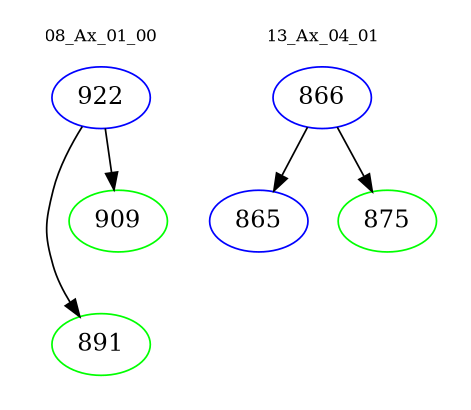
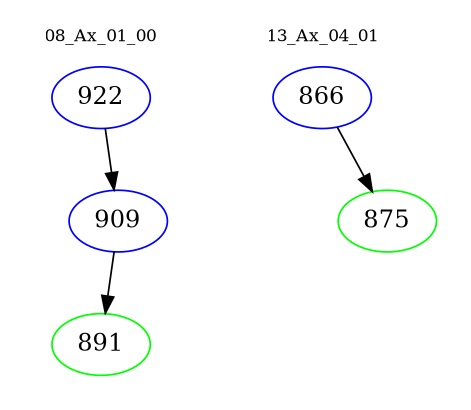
edge "922" -> "891": now "909" -> "891"
node "909": color green -> blue
node "865": removed
